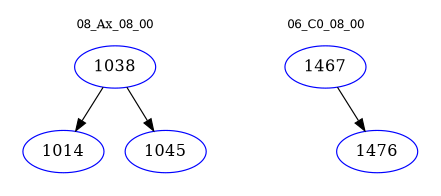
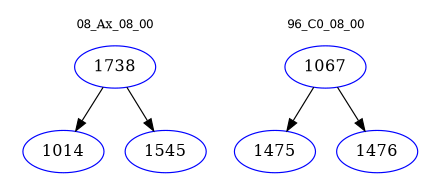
cluster "06_C0_08_00": label "06_C0_08_00" -> "96_C0_08_00"
node "1038": label "1038" -> "1738"
node "1467": label "1467" -> "1067"
node "1045": label "1045" -> "1545"
node "1475": added
